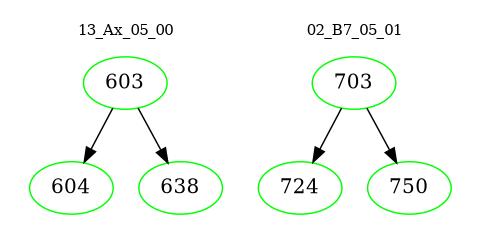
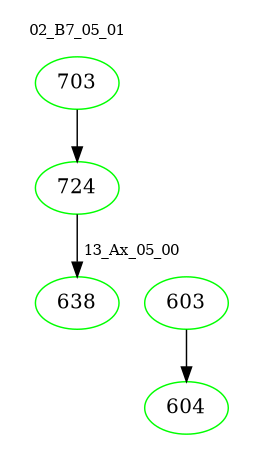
edge "603" -> "638": now "724" -> "638"
node "750": removed
